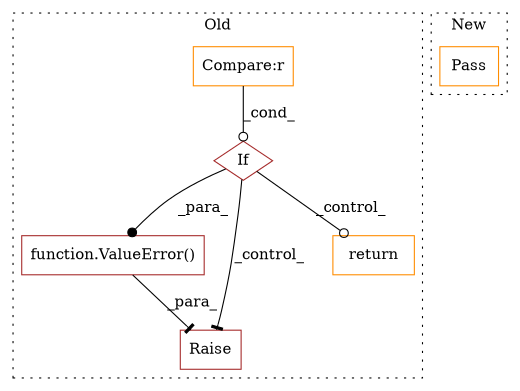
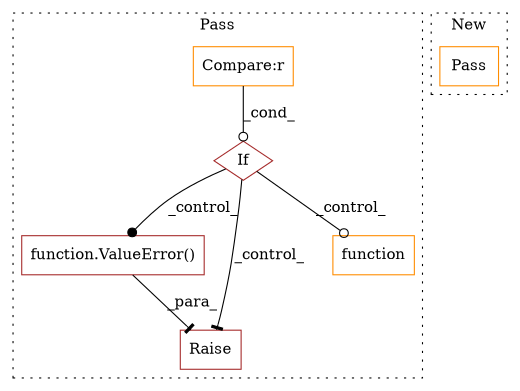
cluster "Old": label "Old" -> "Pass"
edge "If" -> "function.ValueError()": label "_para_" -> "_control_"
node "return": label "return" -> "function"
